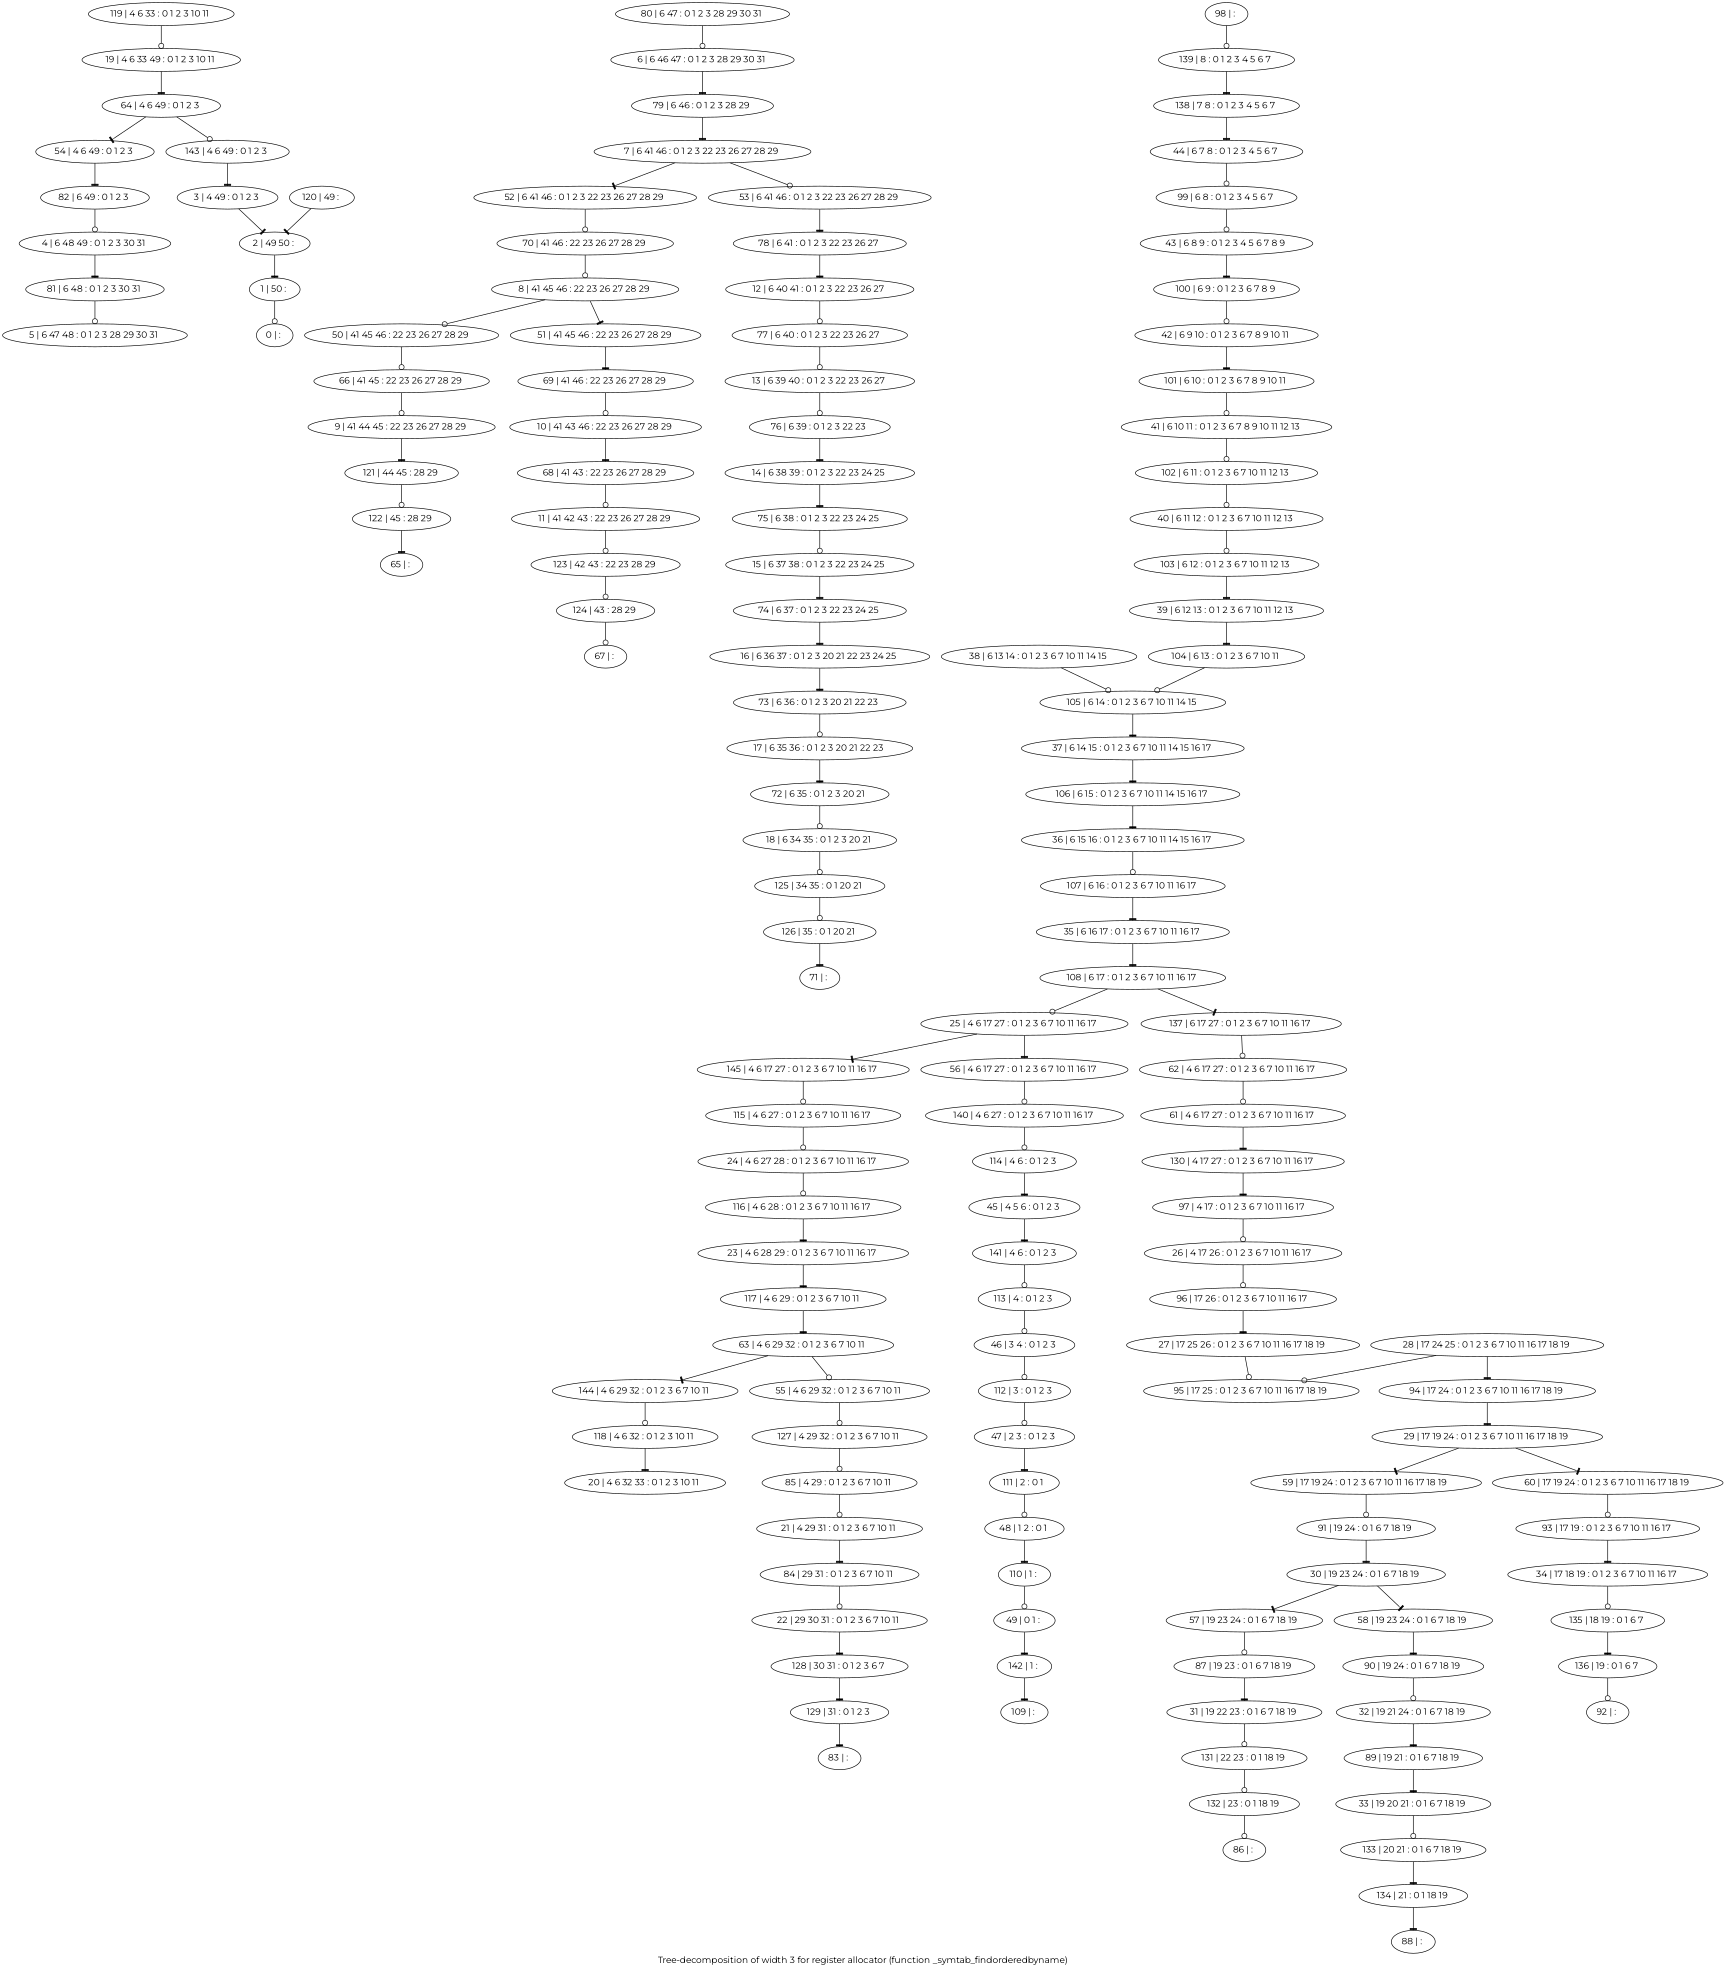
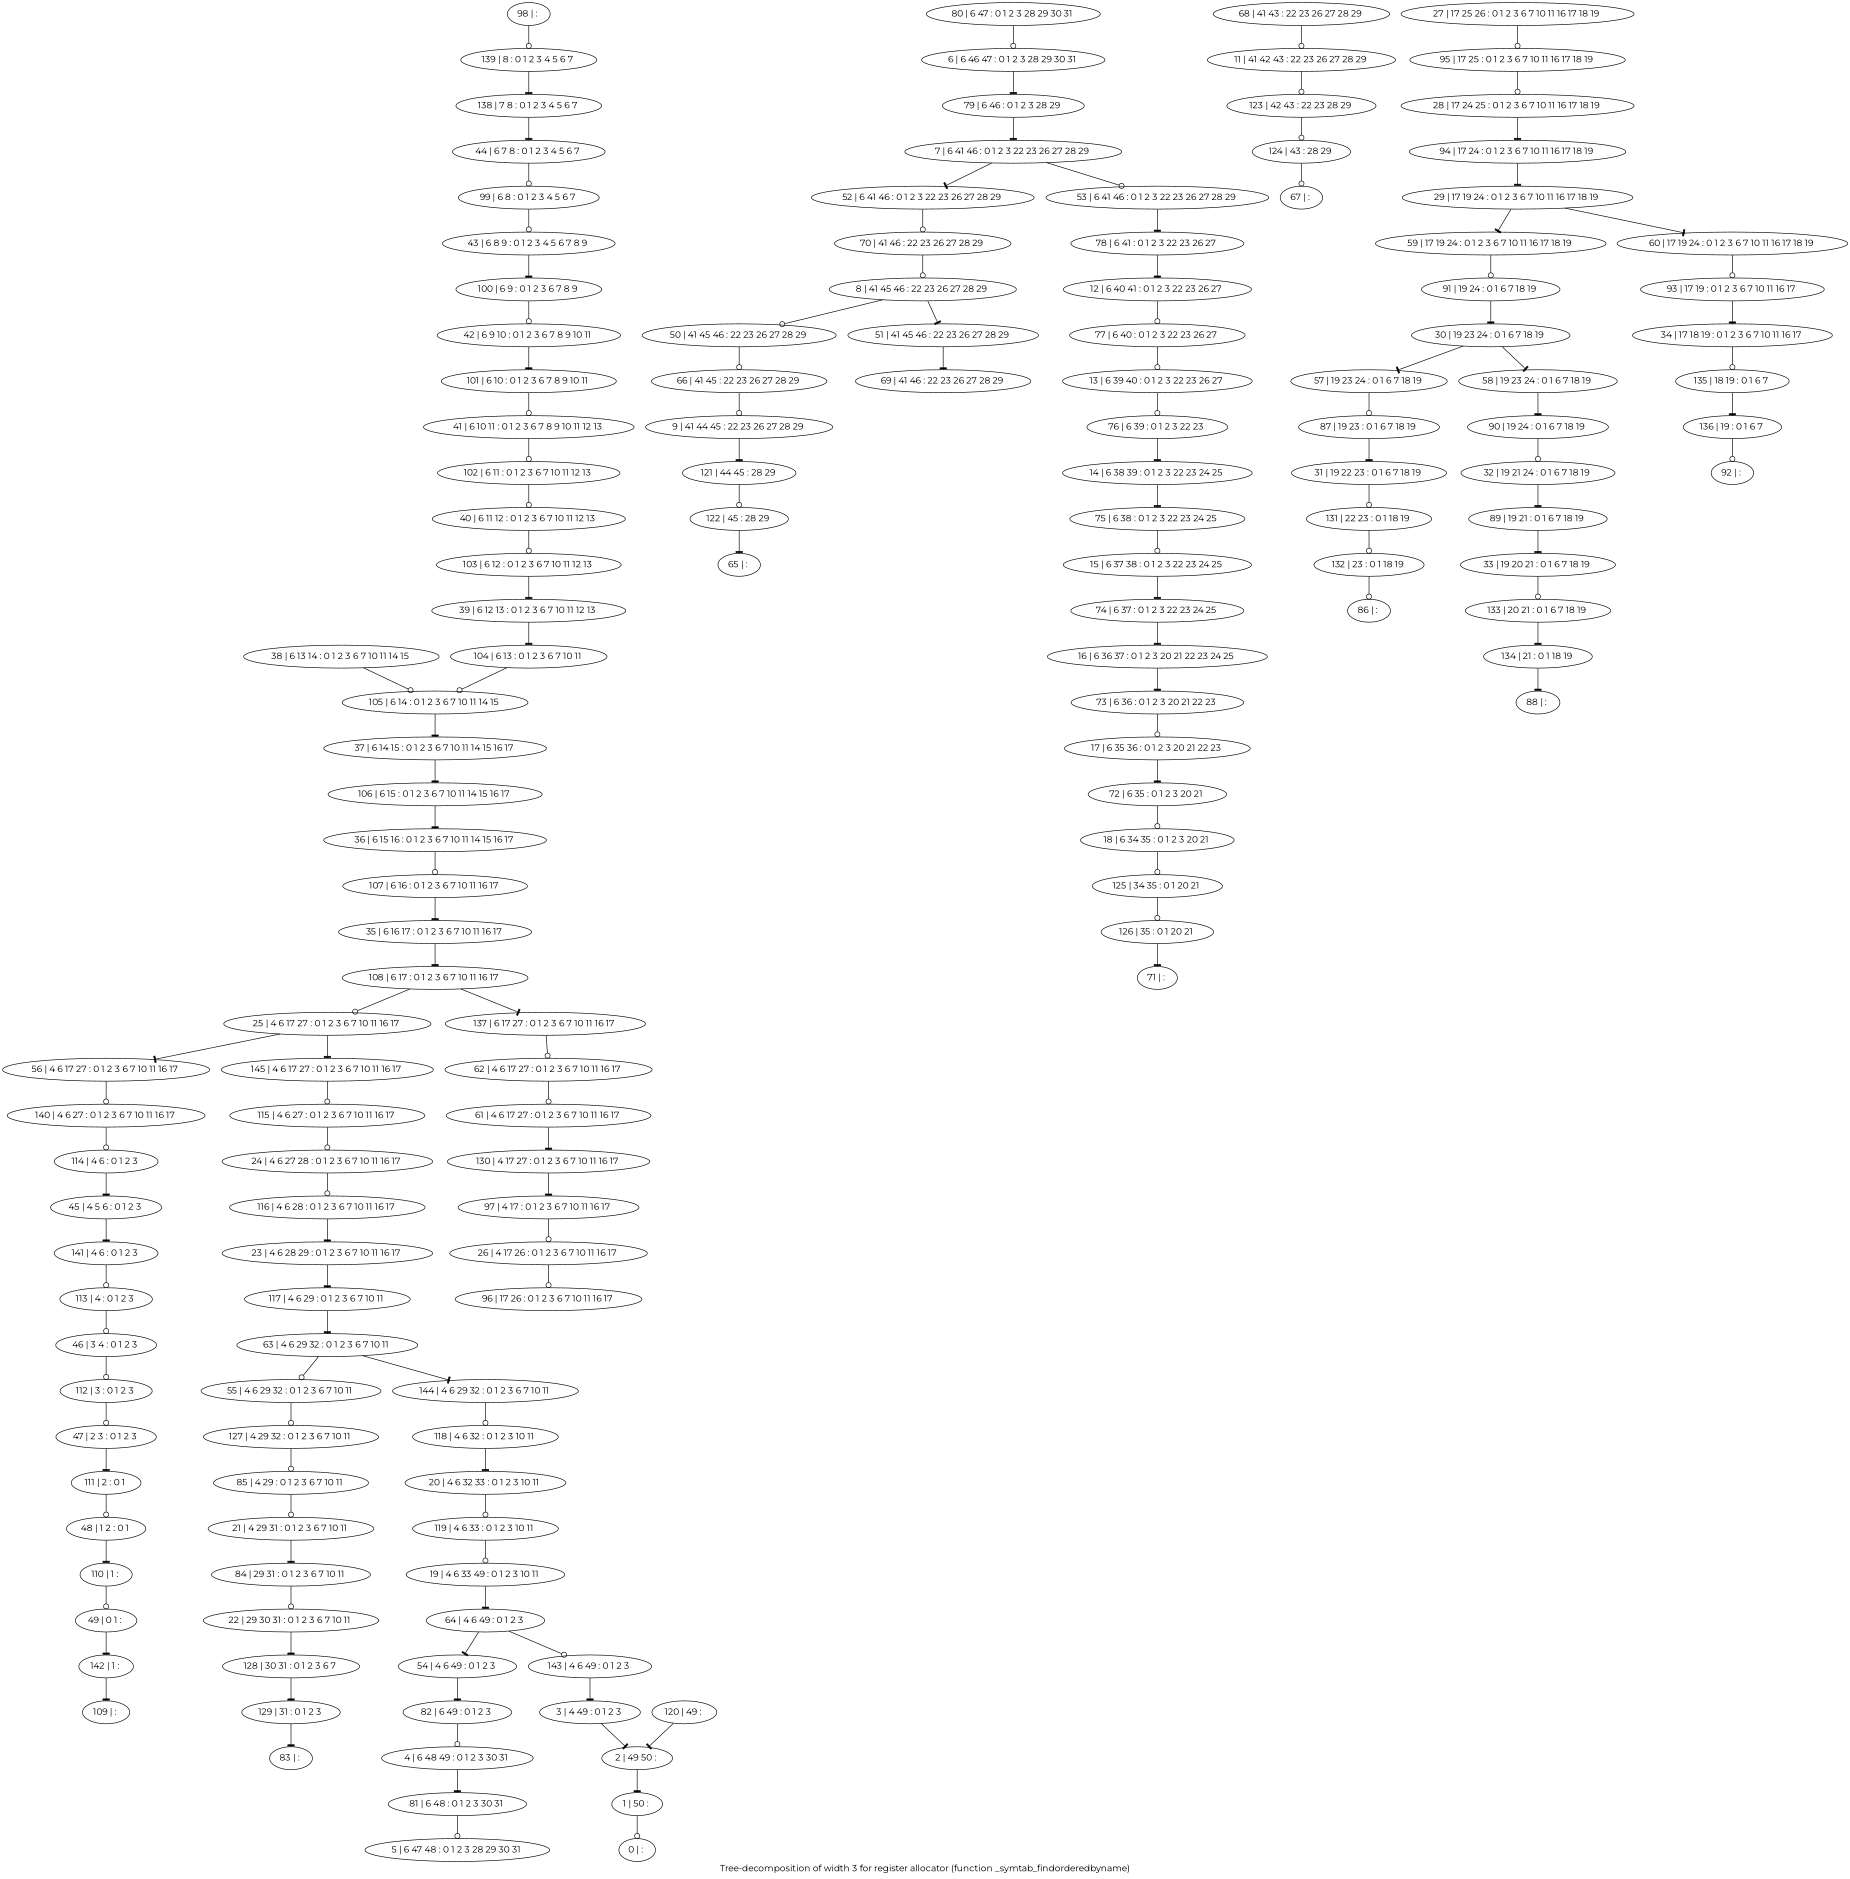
node "10 | 41 43 46 : 22 23 26 27 28 29": removed
edge "96 | 17 26 : 0 1 2 3 6 7 10 11 16 17" -> "27 | 17 25 26 : 0 1 2 3 6 7 10 11 16 17 18 19": removed
edge "28 | 17 24 25 : 0 1 2 3 6 7 10 11 16 17 18 19" -> "95 | 17 25 : 0 1 2 3 6 7 10 11 16 17 18 19": reversed
edge "20 | 4 6 32 33 : 0 1 2 3 10 11" -> "119 | 4 6 33 : 0 1 2 3 10 11": added
